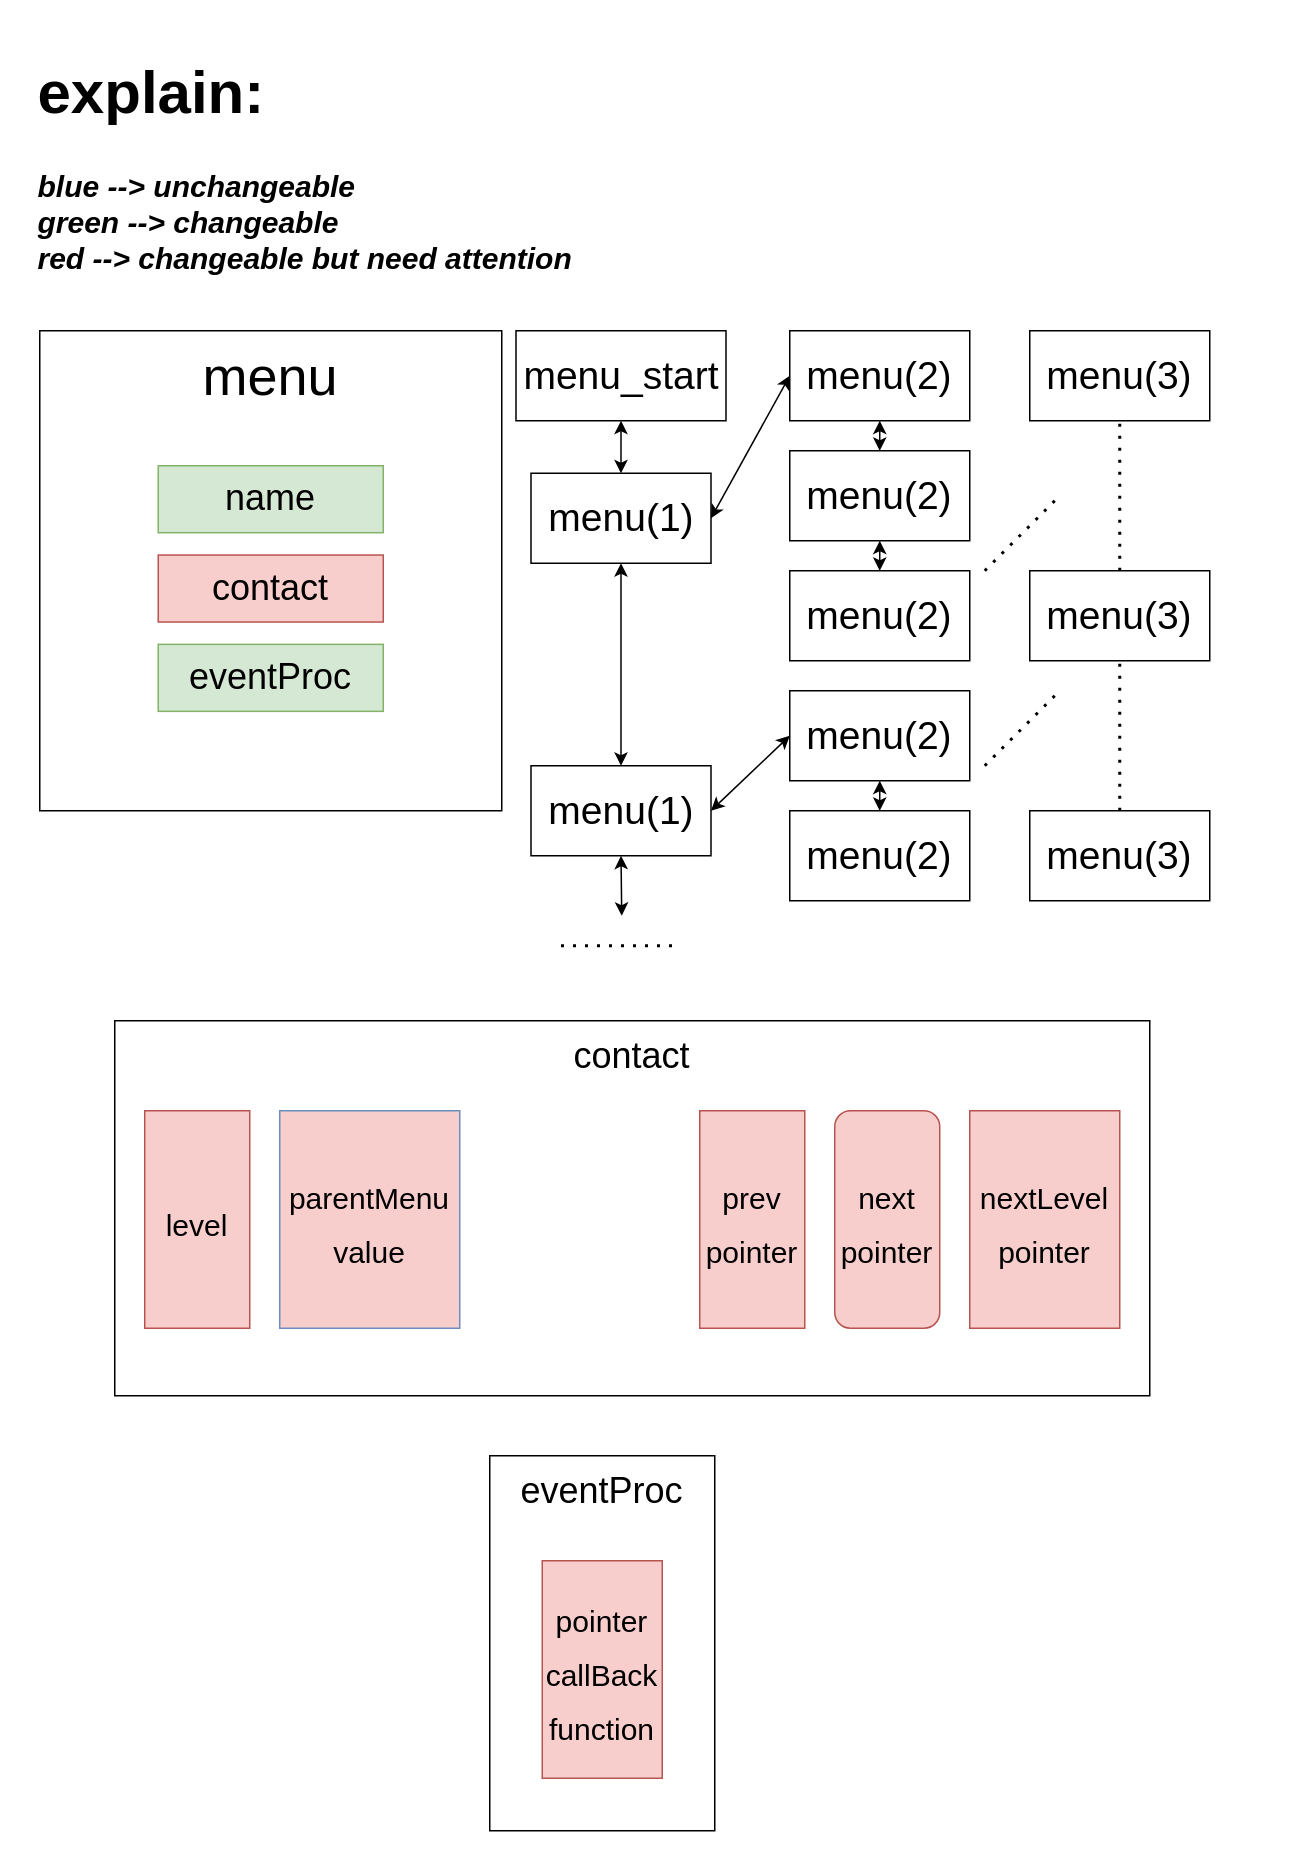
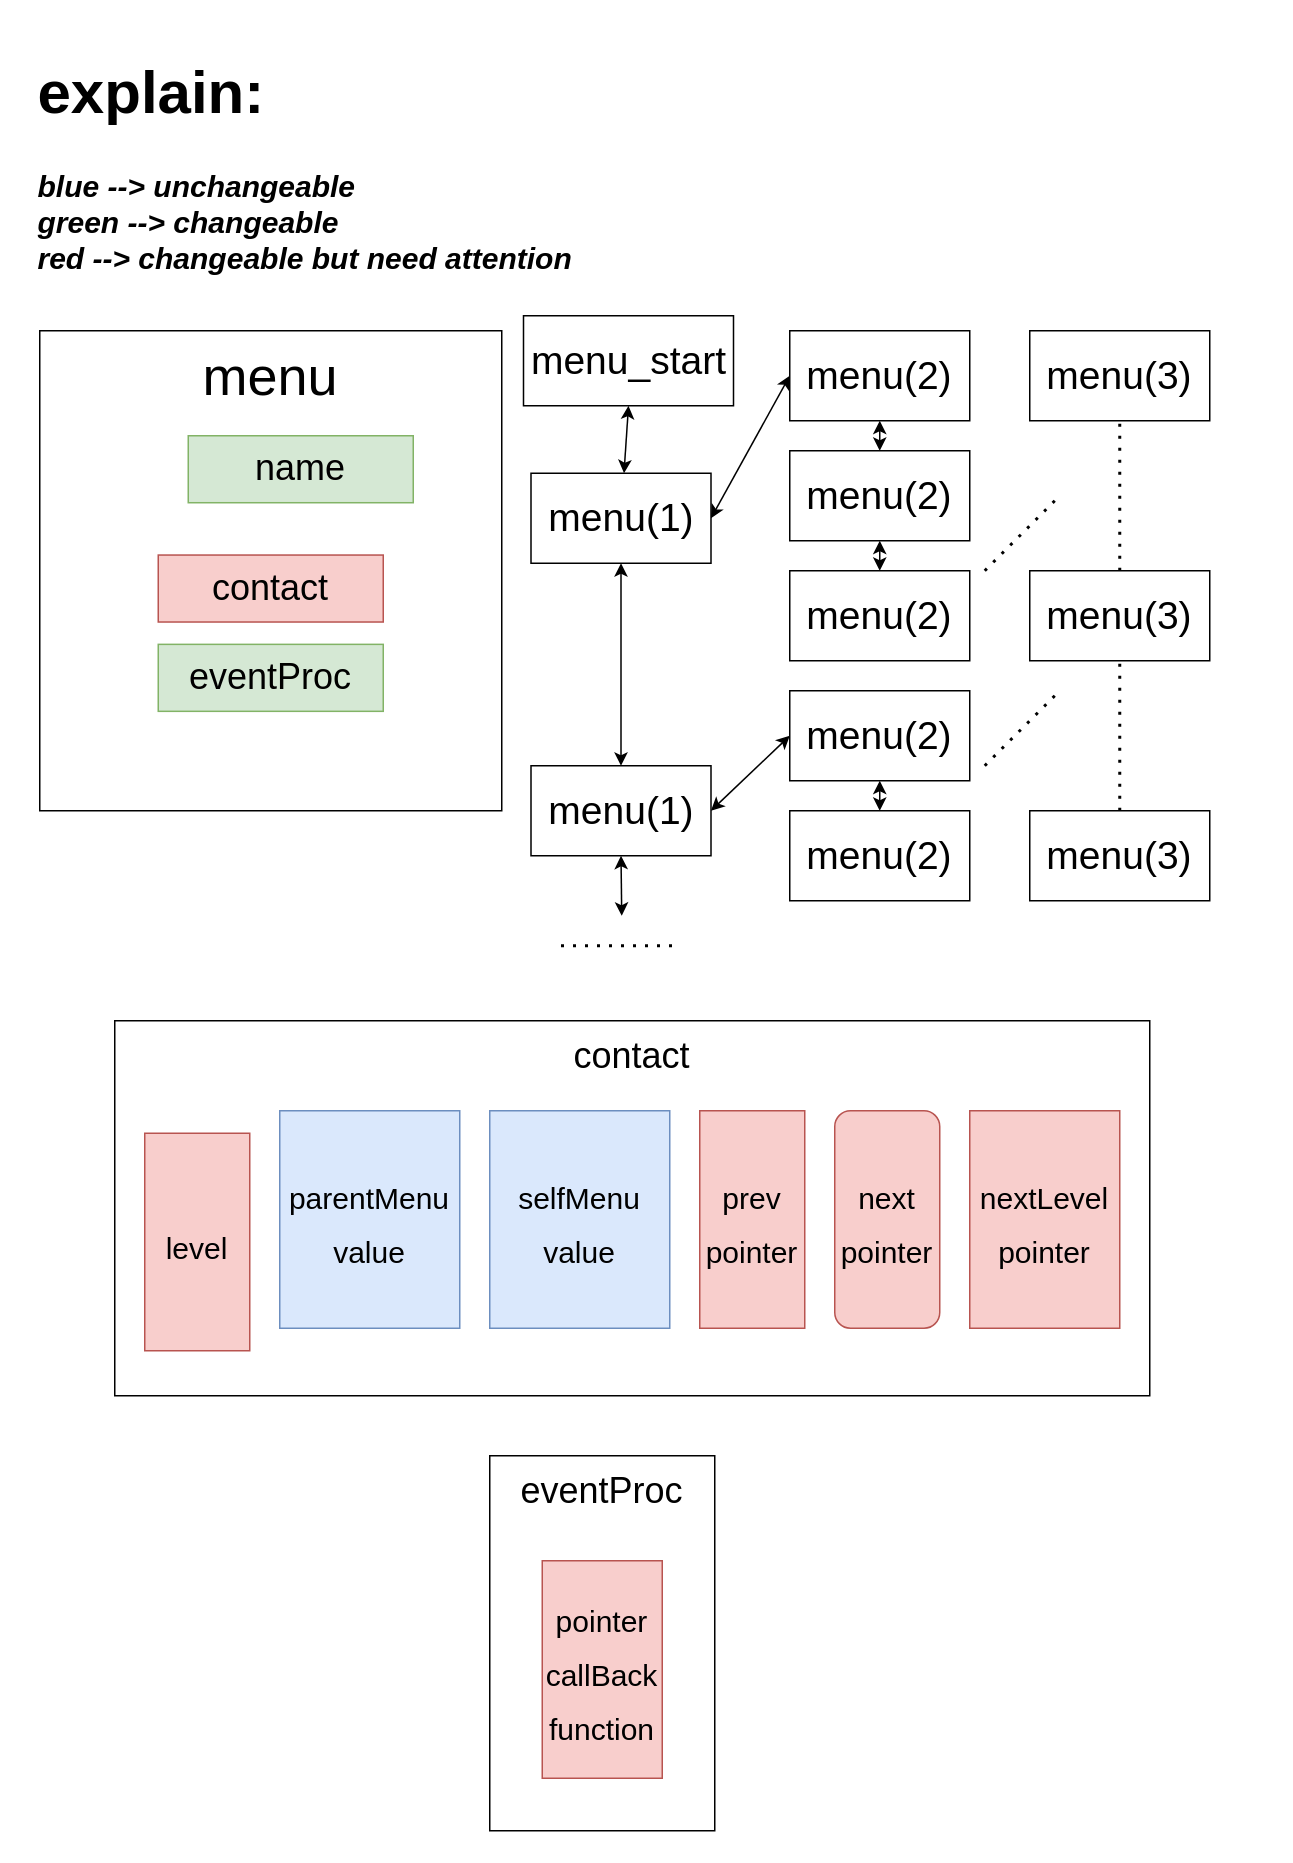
node "menu_start": moved (621, 376) -> (629, 361)
node "name": moved (271, 499) -> (301, 469)
node "level": moved (197, 1220) -> (197, 1242)
node "parentMenu value": fillcolor #f8cecc -> #dae8fc
node "selfMenu value": added
